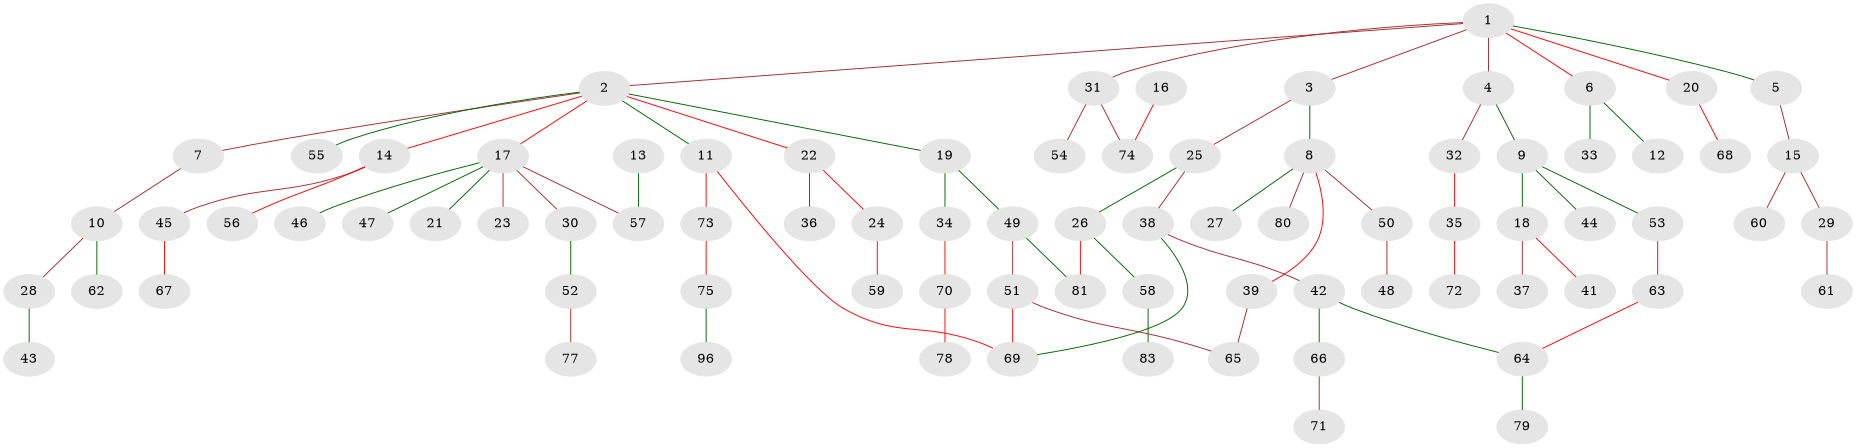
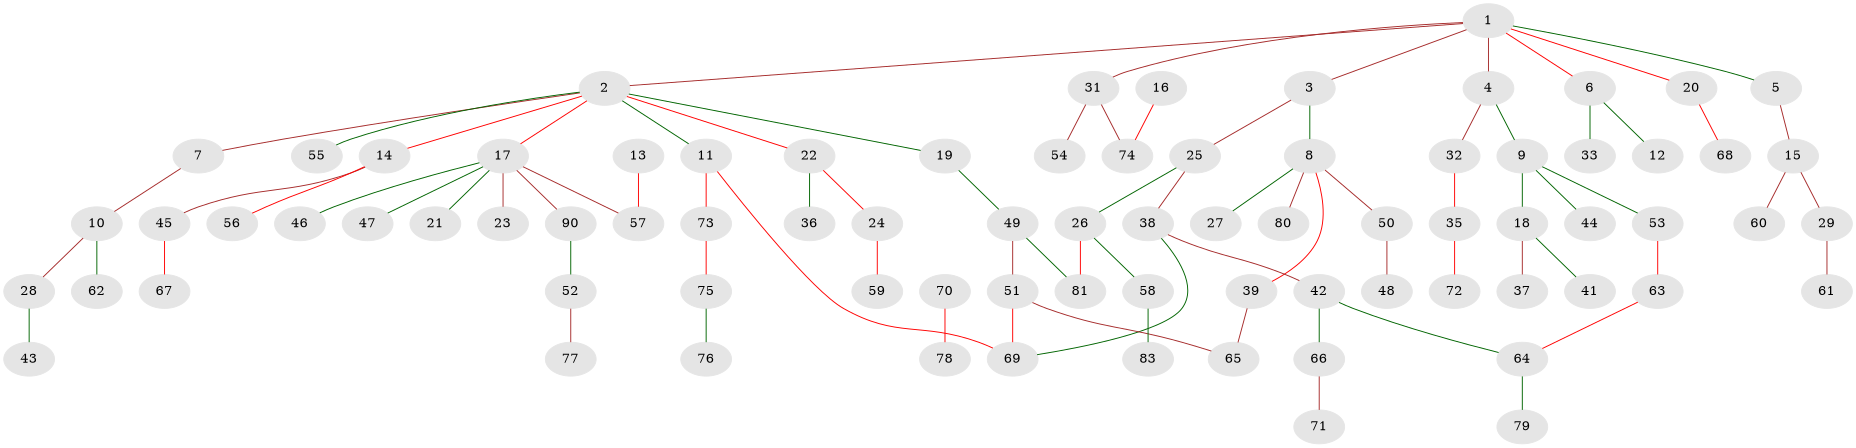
edge "13" -- "57": color darkgreen -> red
node "30": label "30" -> "90"
node "34": removed
edge "18" -- "41": color red -> darkgreen
node "96": label "96" -> "76"
